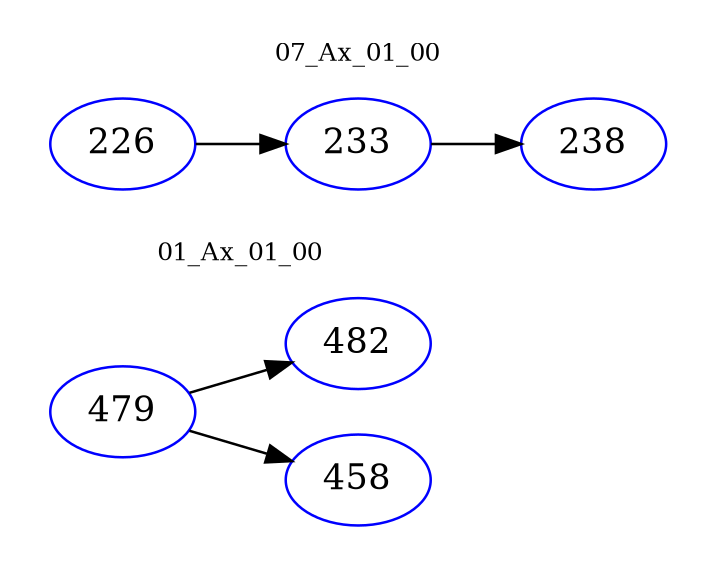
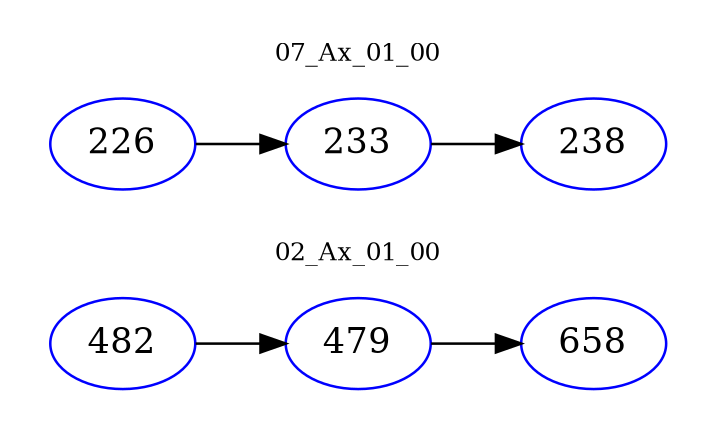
cluster "01_Ax_01_00": label "01_Ax_01_00" -> "02_Ax_01_00"
edge "479" -> "482": reversed
node "458": label "458" -> "658"
